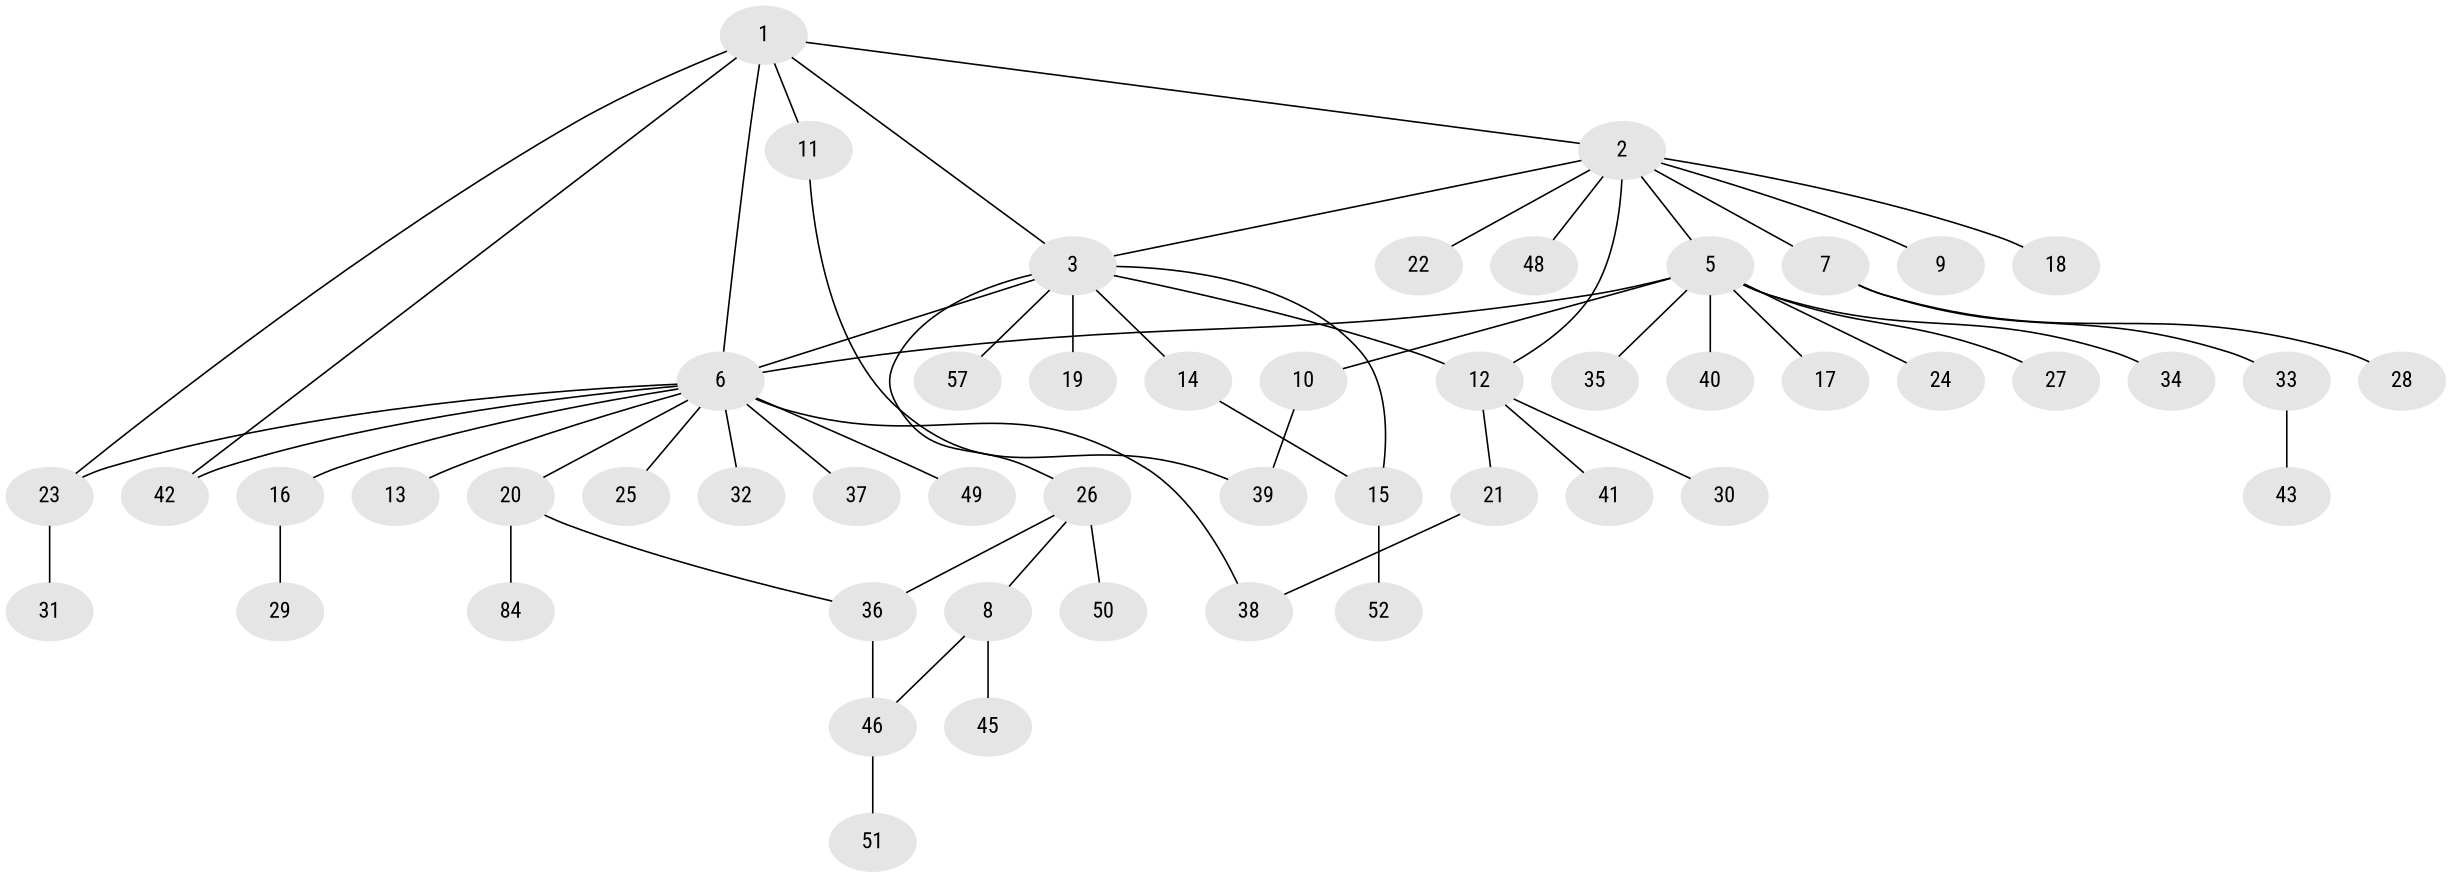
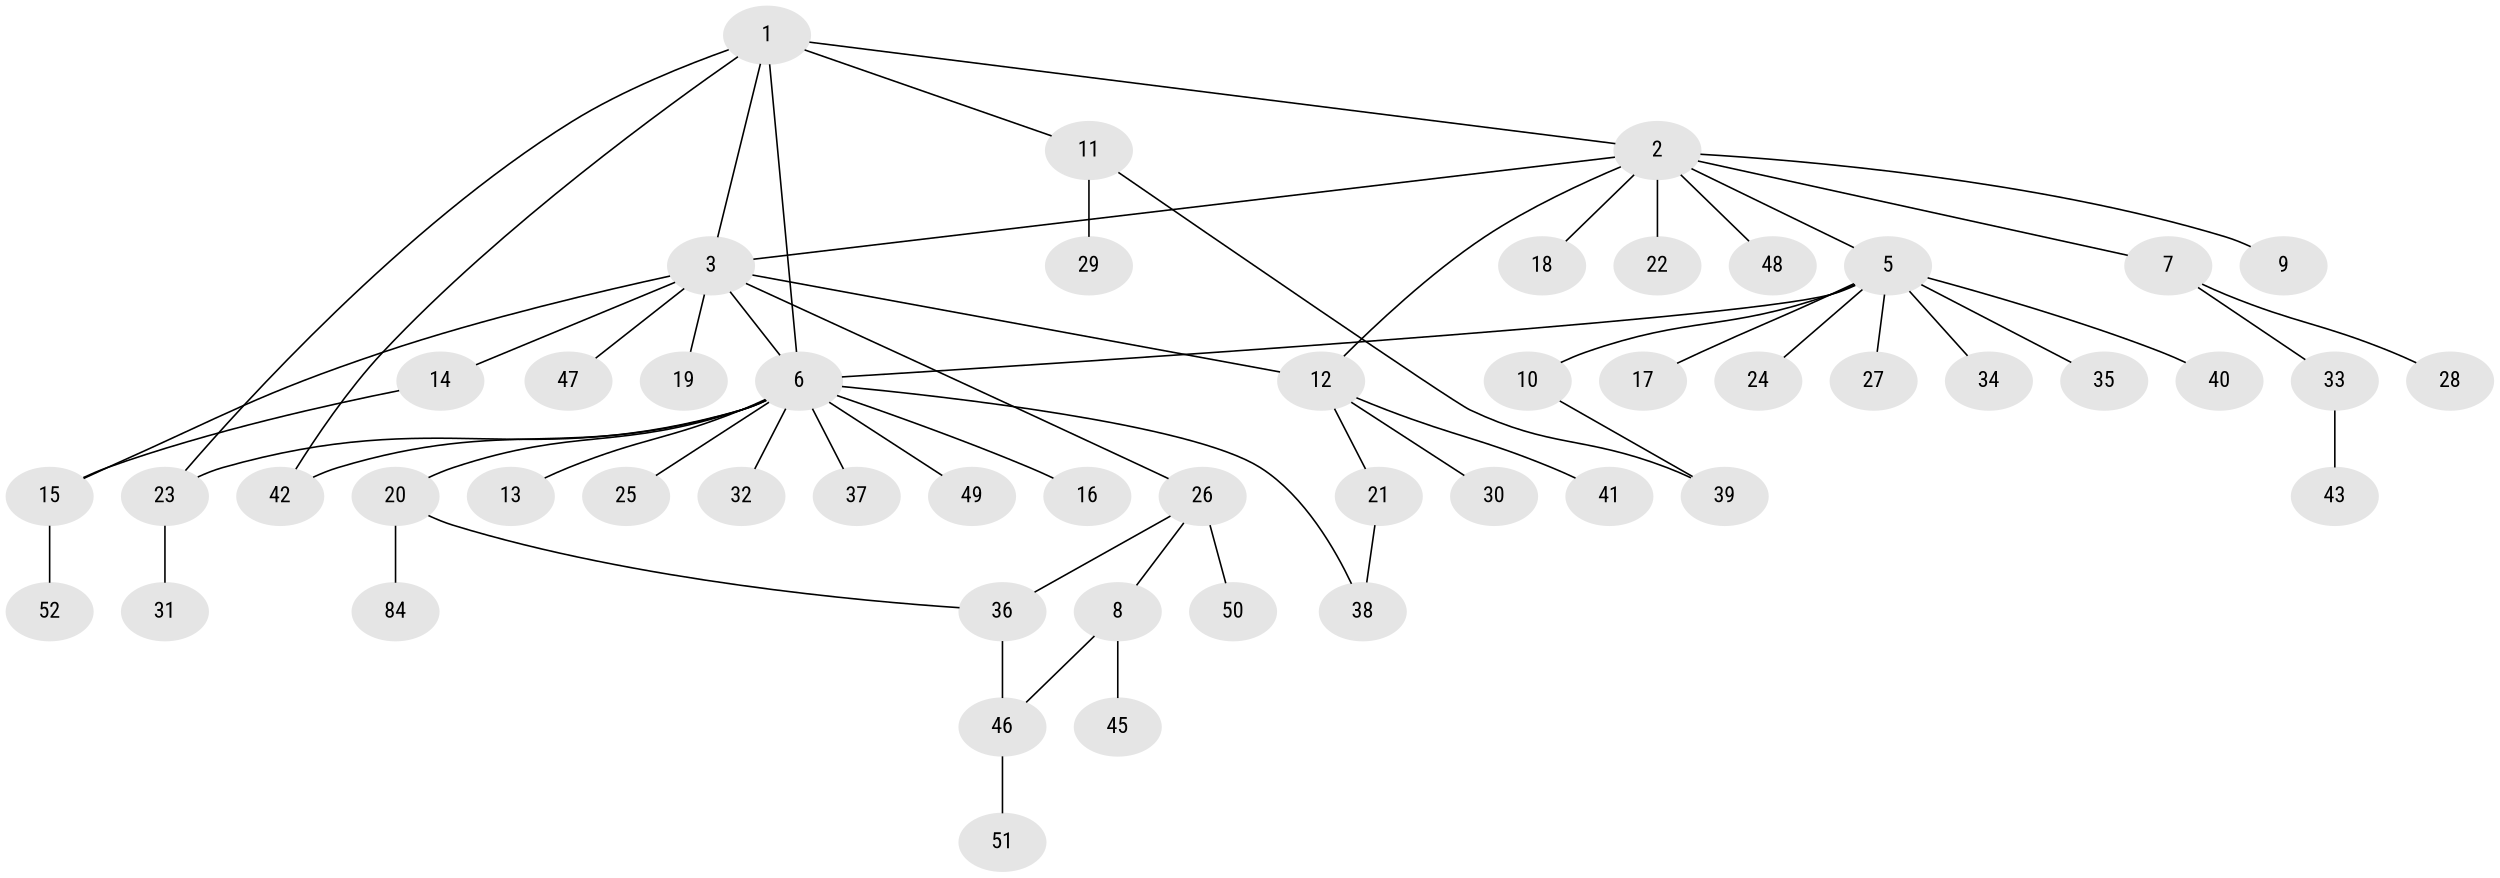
node "57": label "57" -> "47"
edge "16" -- "29": now "11" -- "29"
